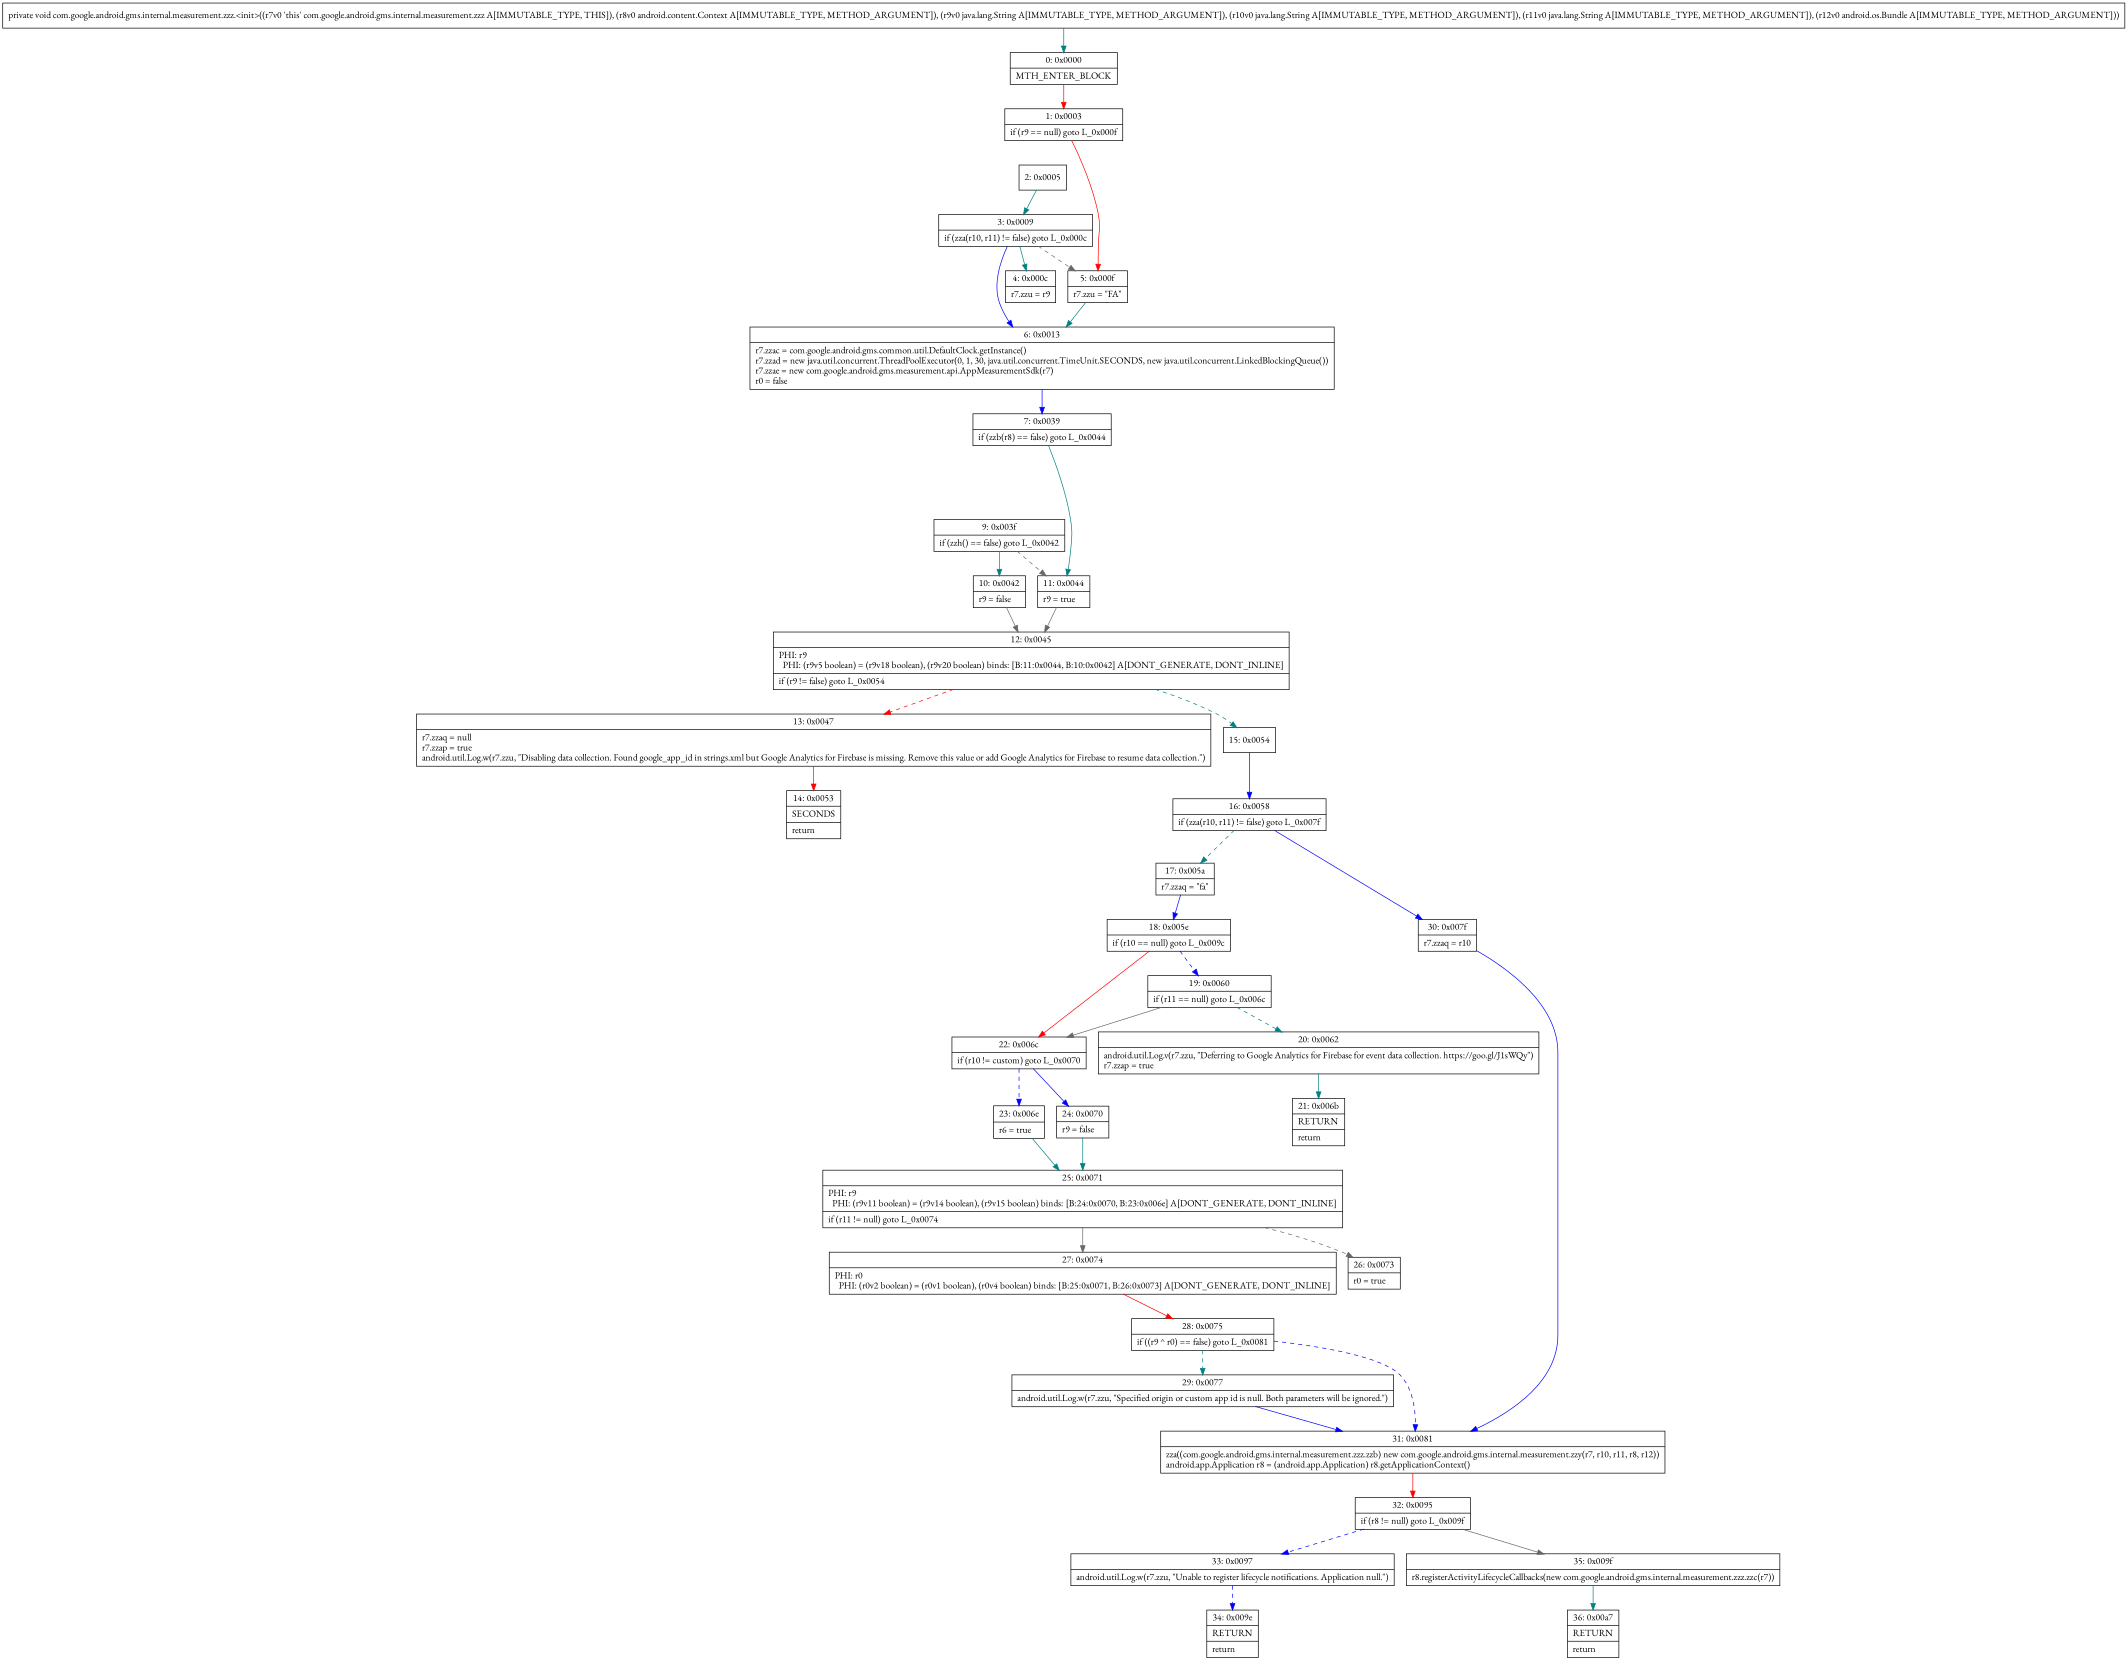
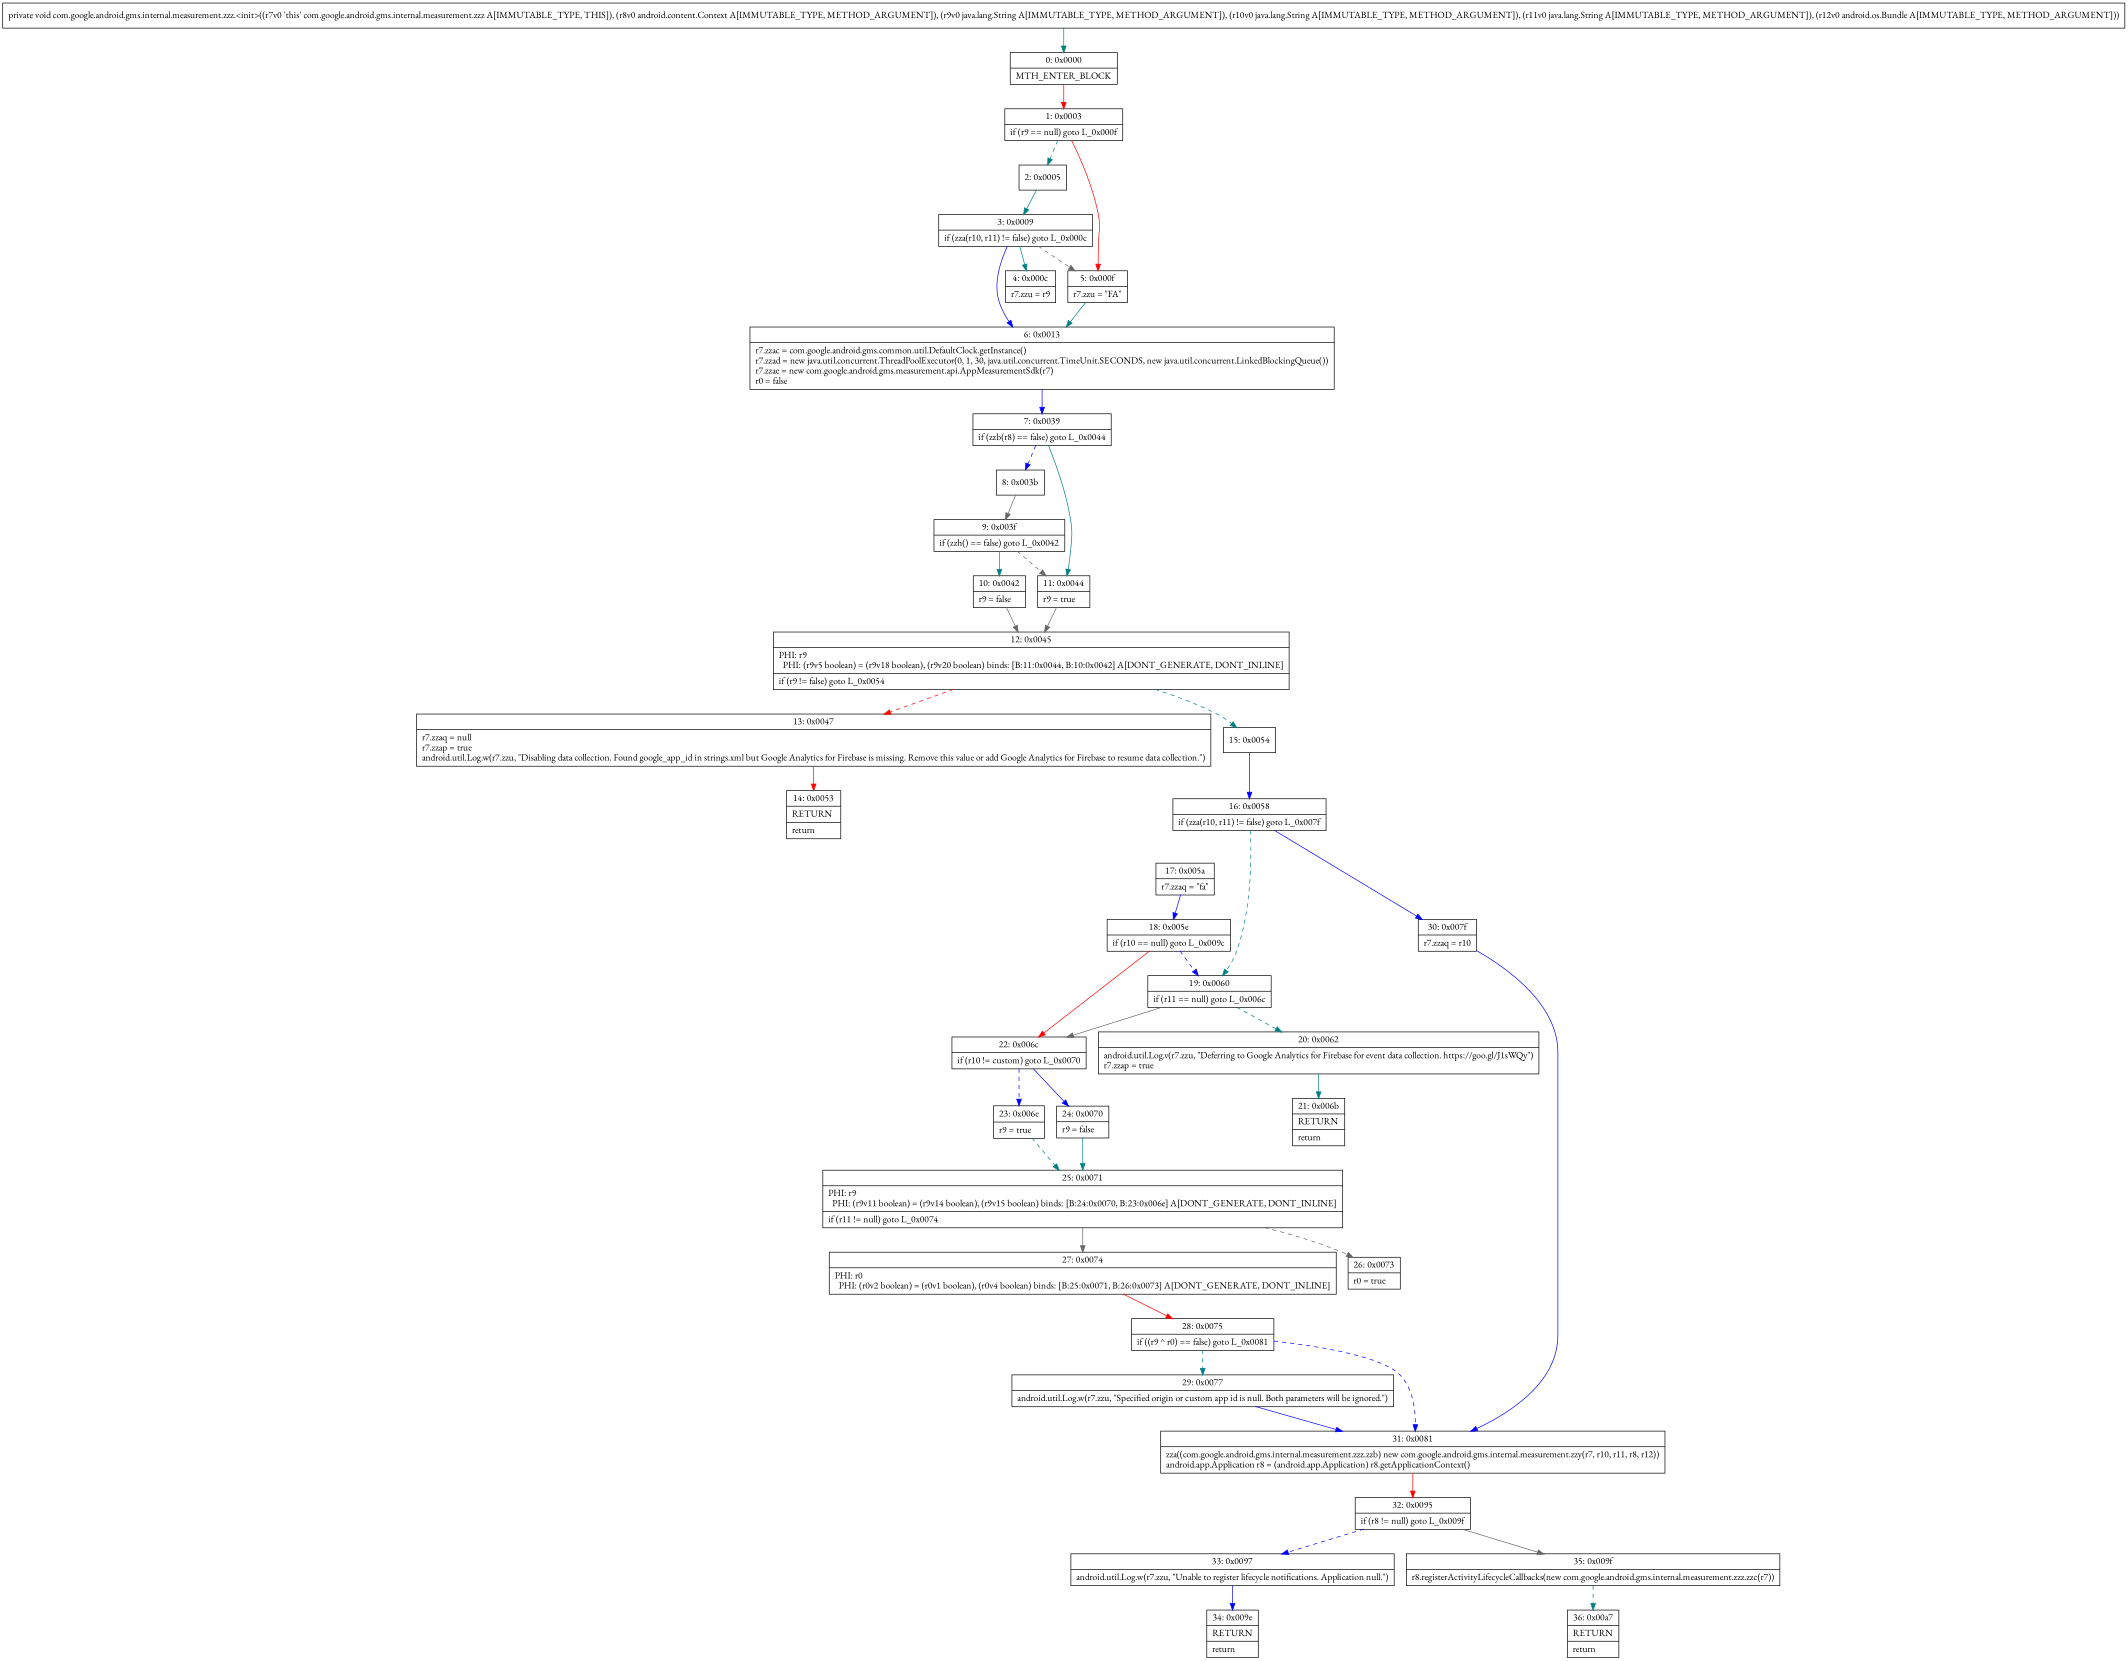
edge "1: 0x0003" -> "2: 0x0005": added
node "8: 0x003b": added
node "14: 0x0053": text "SECONDS" -> "RETURN"
edge "16: 0x0058" -> "17: 0x005a": now "16: 0x0058" -> "19: 0x0060"
node "23: 0x006e": text "r6 = true" -> "r9 = true"
edge "23: 0x006e" -> "25: 0x0071": style solid -> dashed
edge "33: 0x0097" -> "34: 0x009e": style dashed -> solid
edge "35: 0x009f" -> "36: 0x00a7": style solid -> dashed
